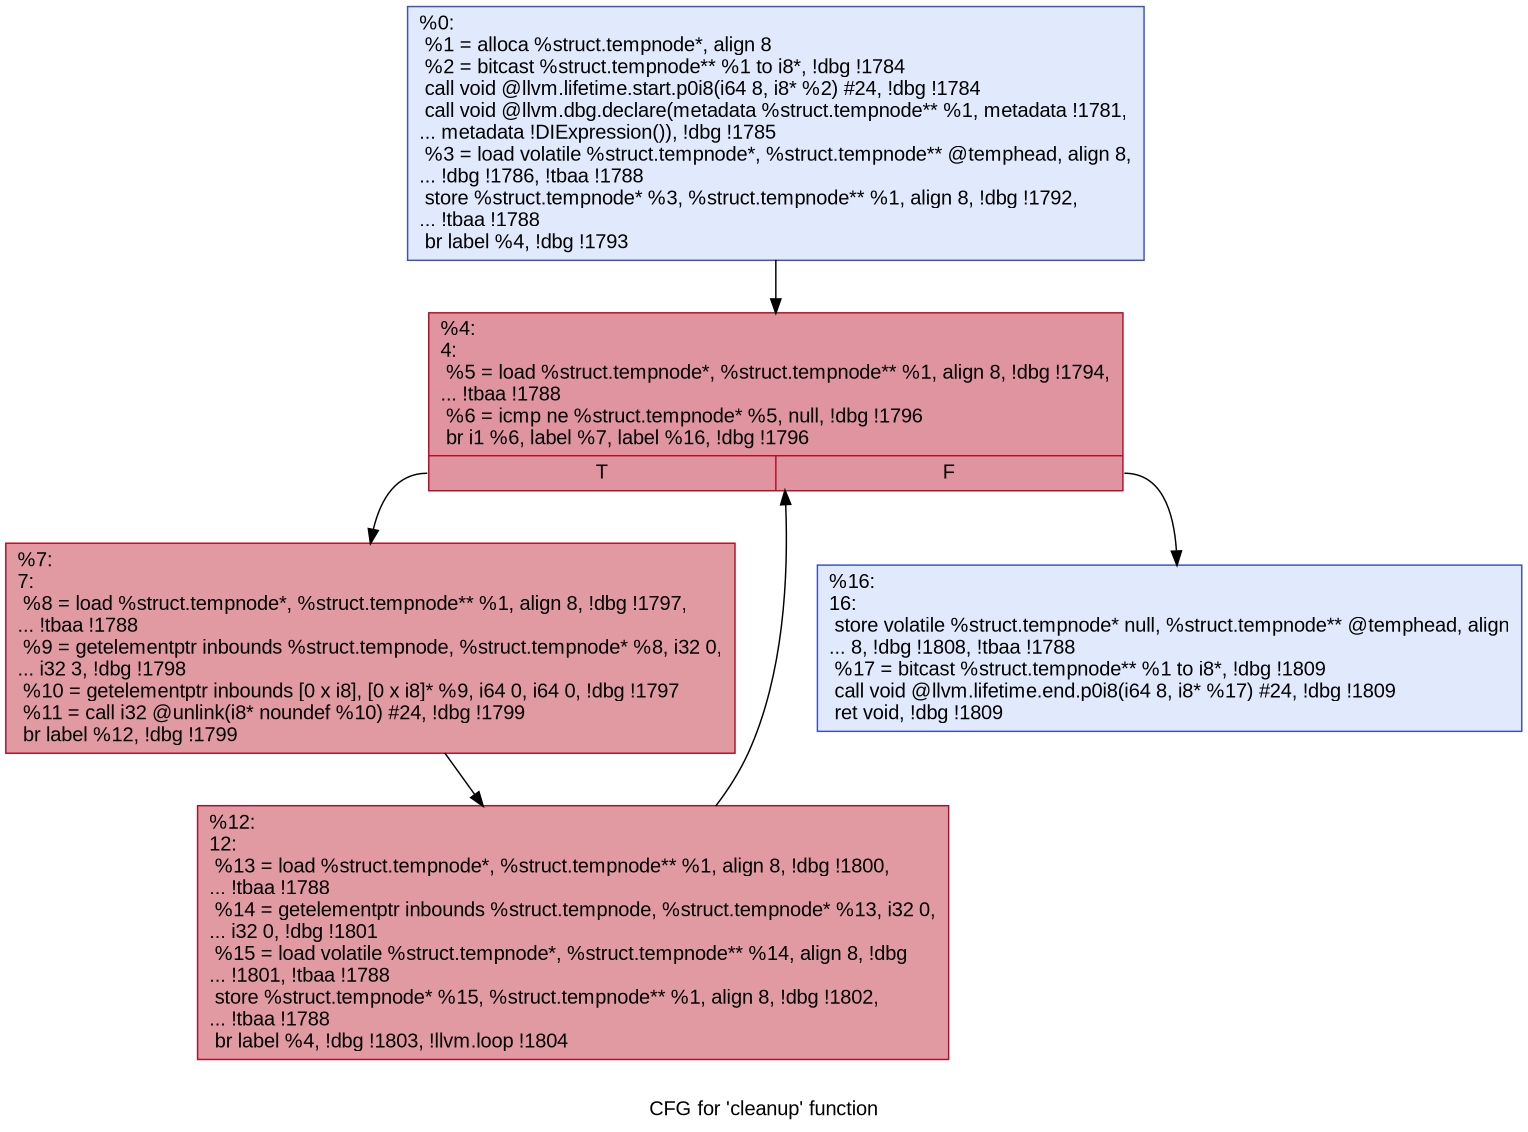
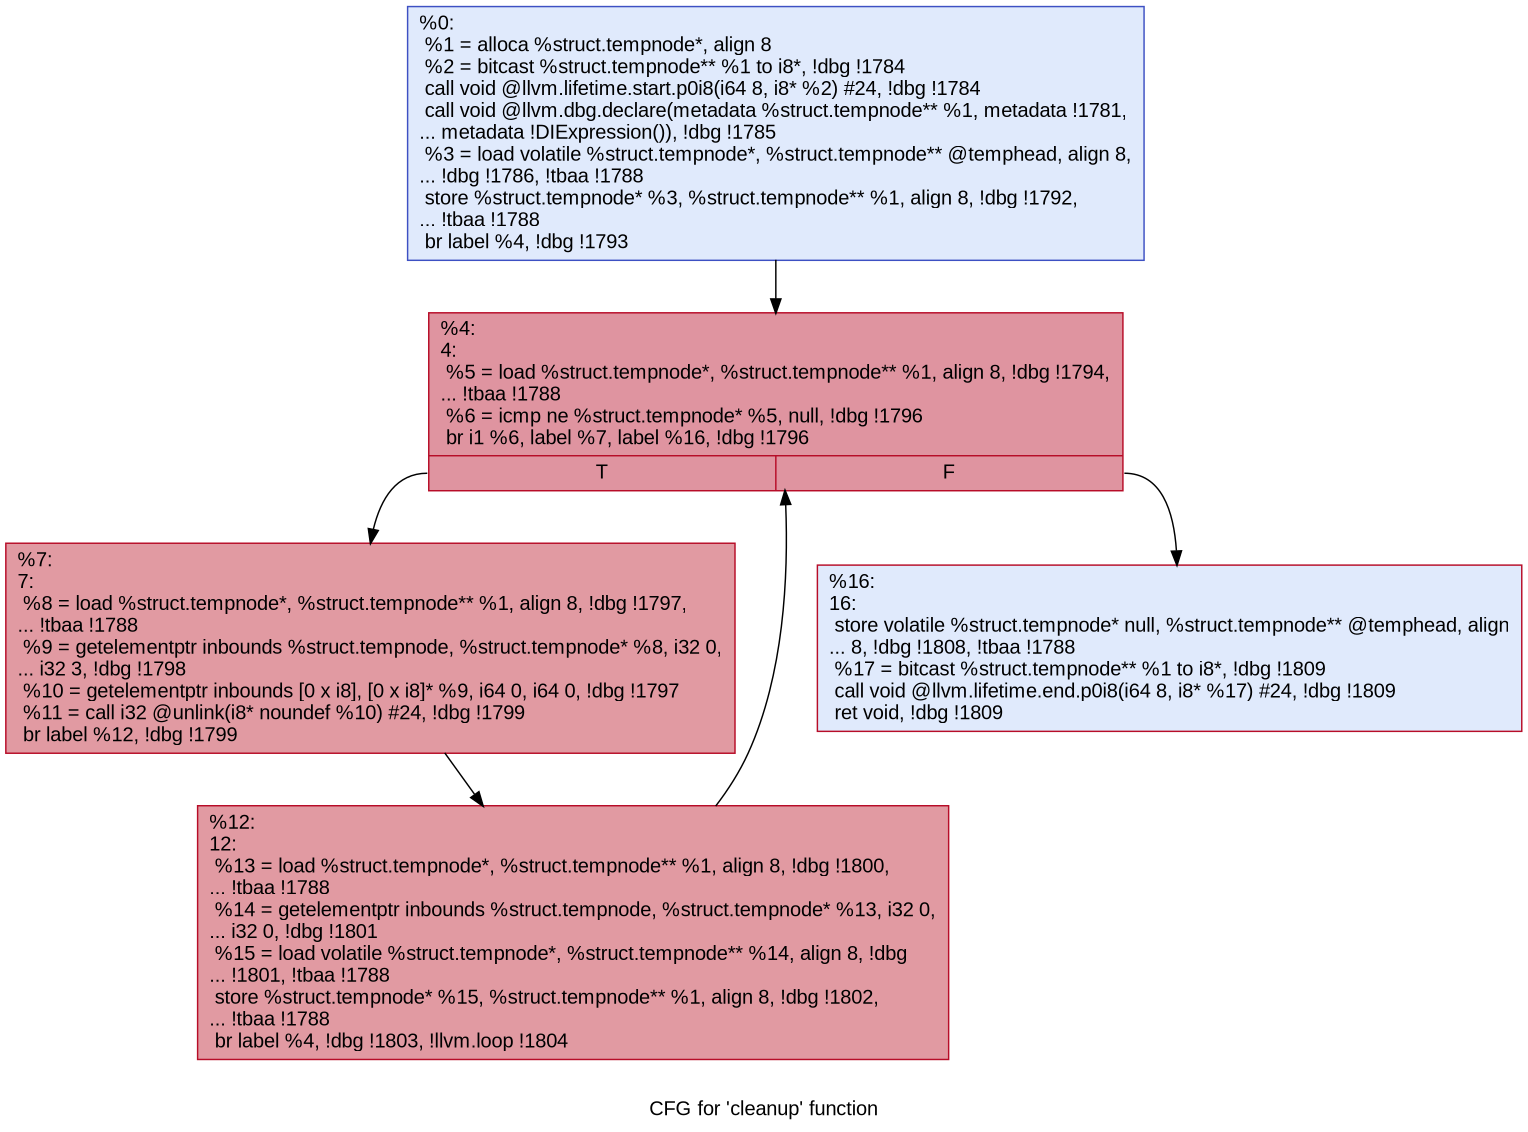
node "%16:": color #3d50c3ff -> #b70d28ff
